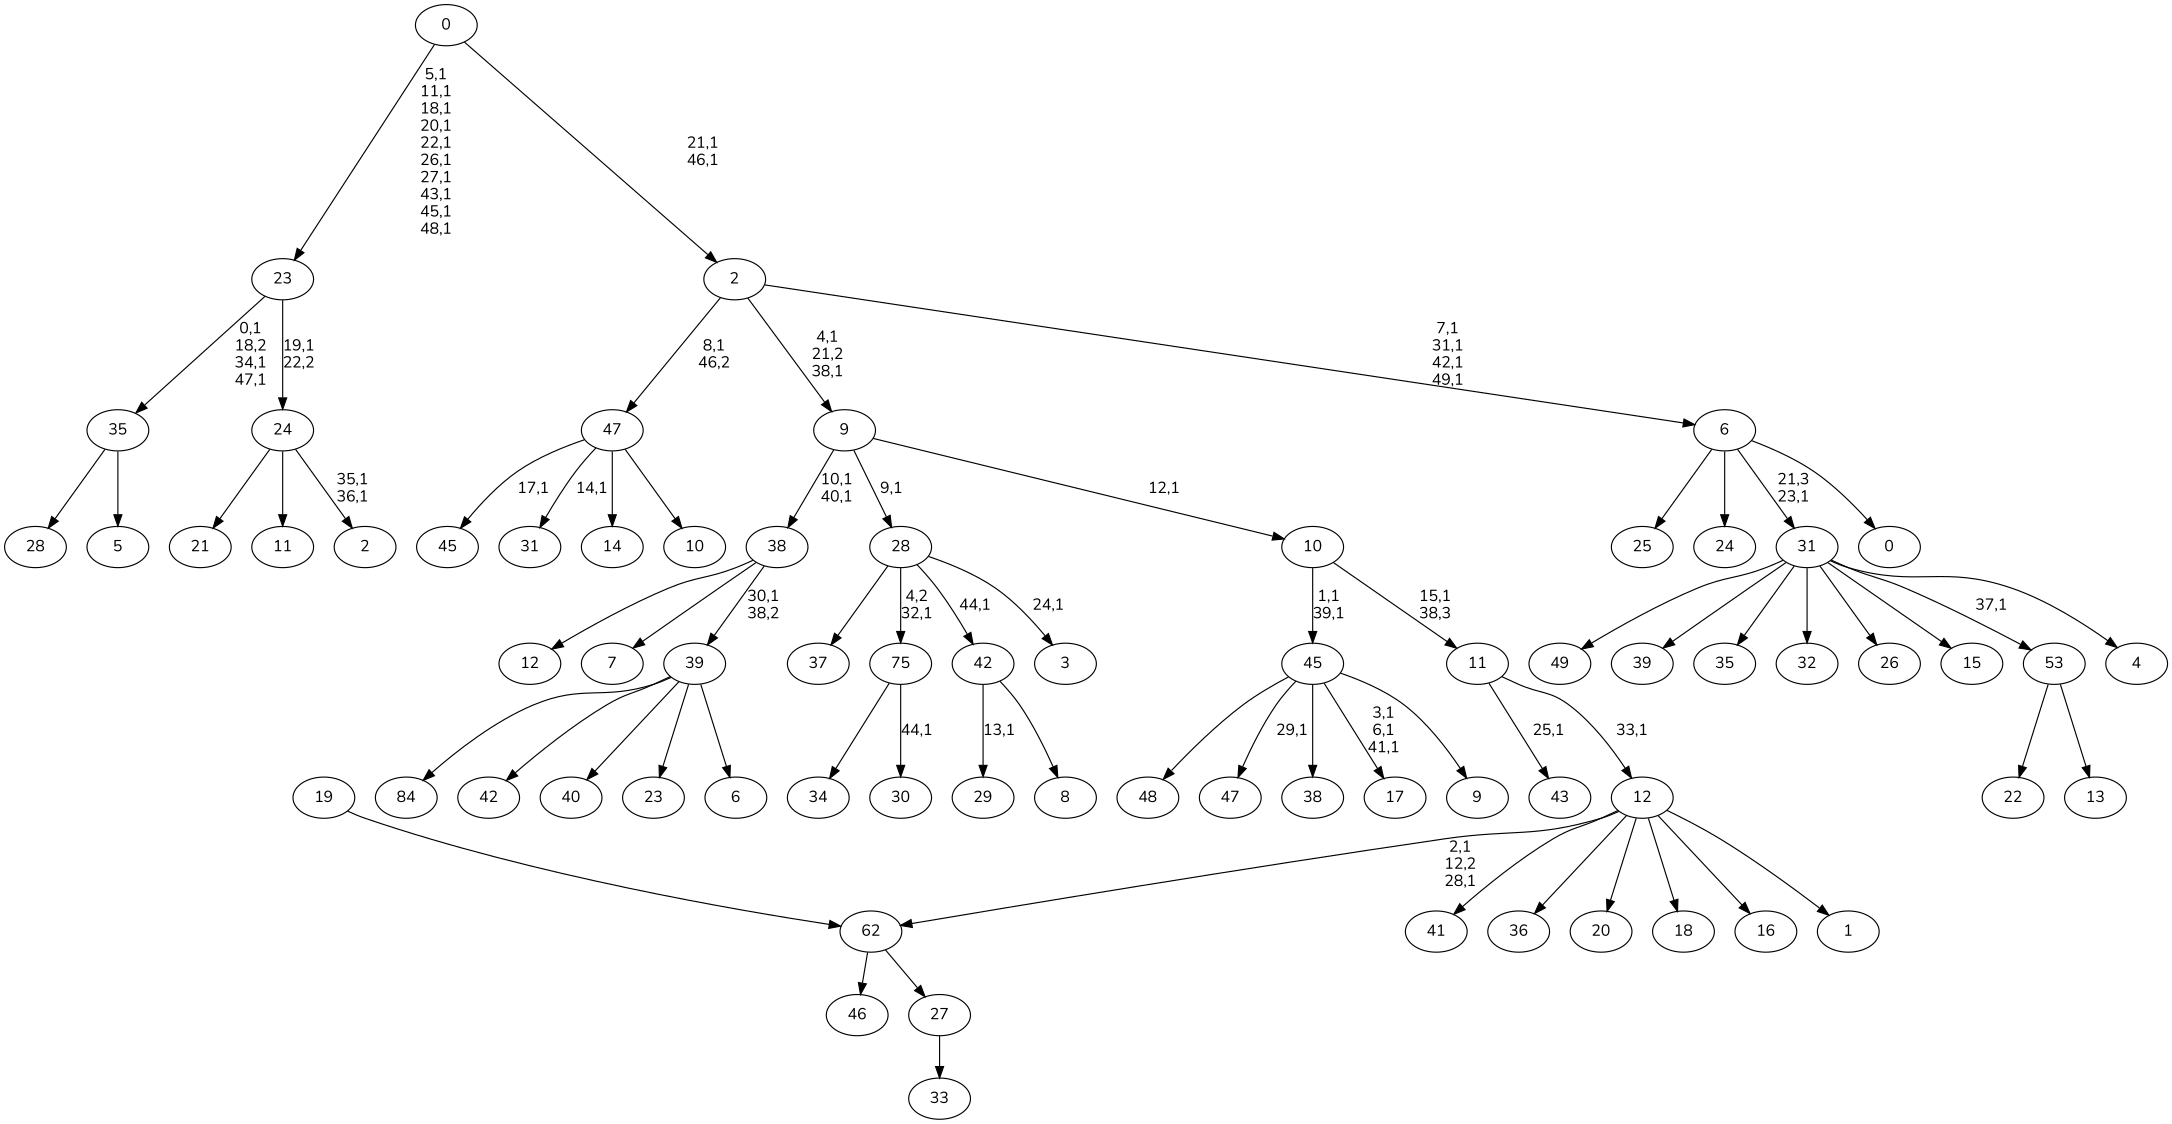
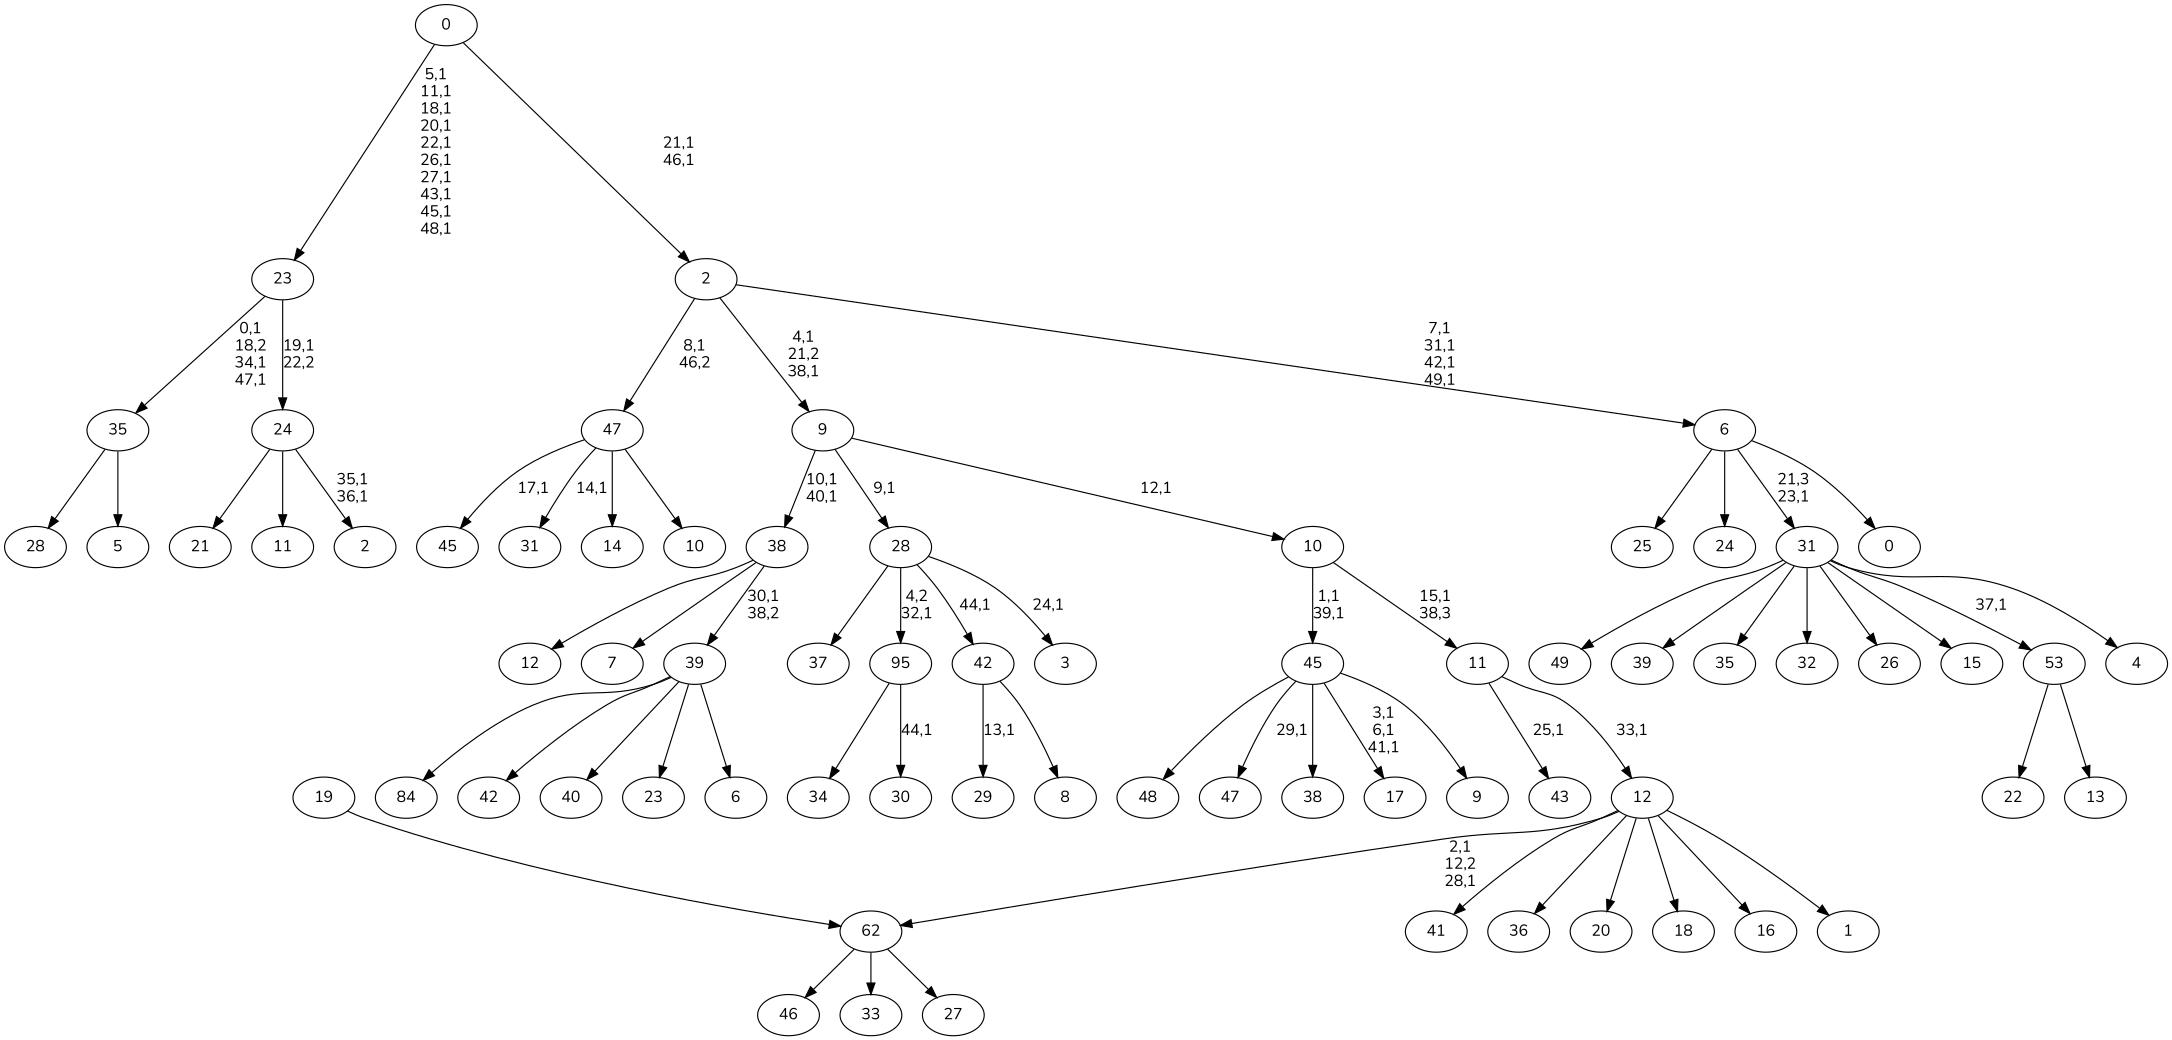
node "75": label "75" -> "95"
edge "27" -> "33": now "62" -> "33"
